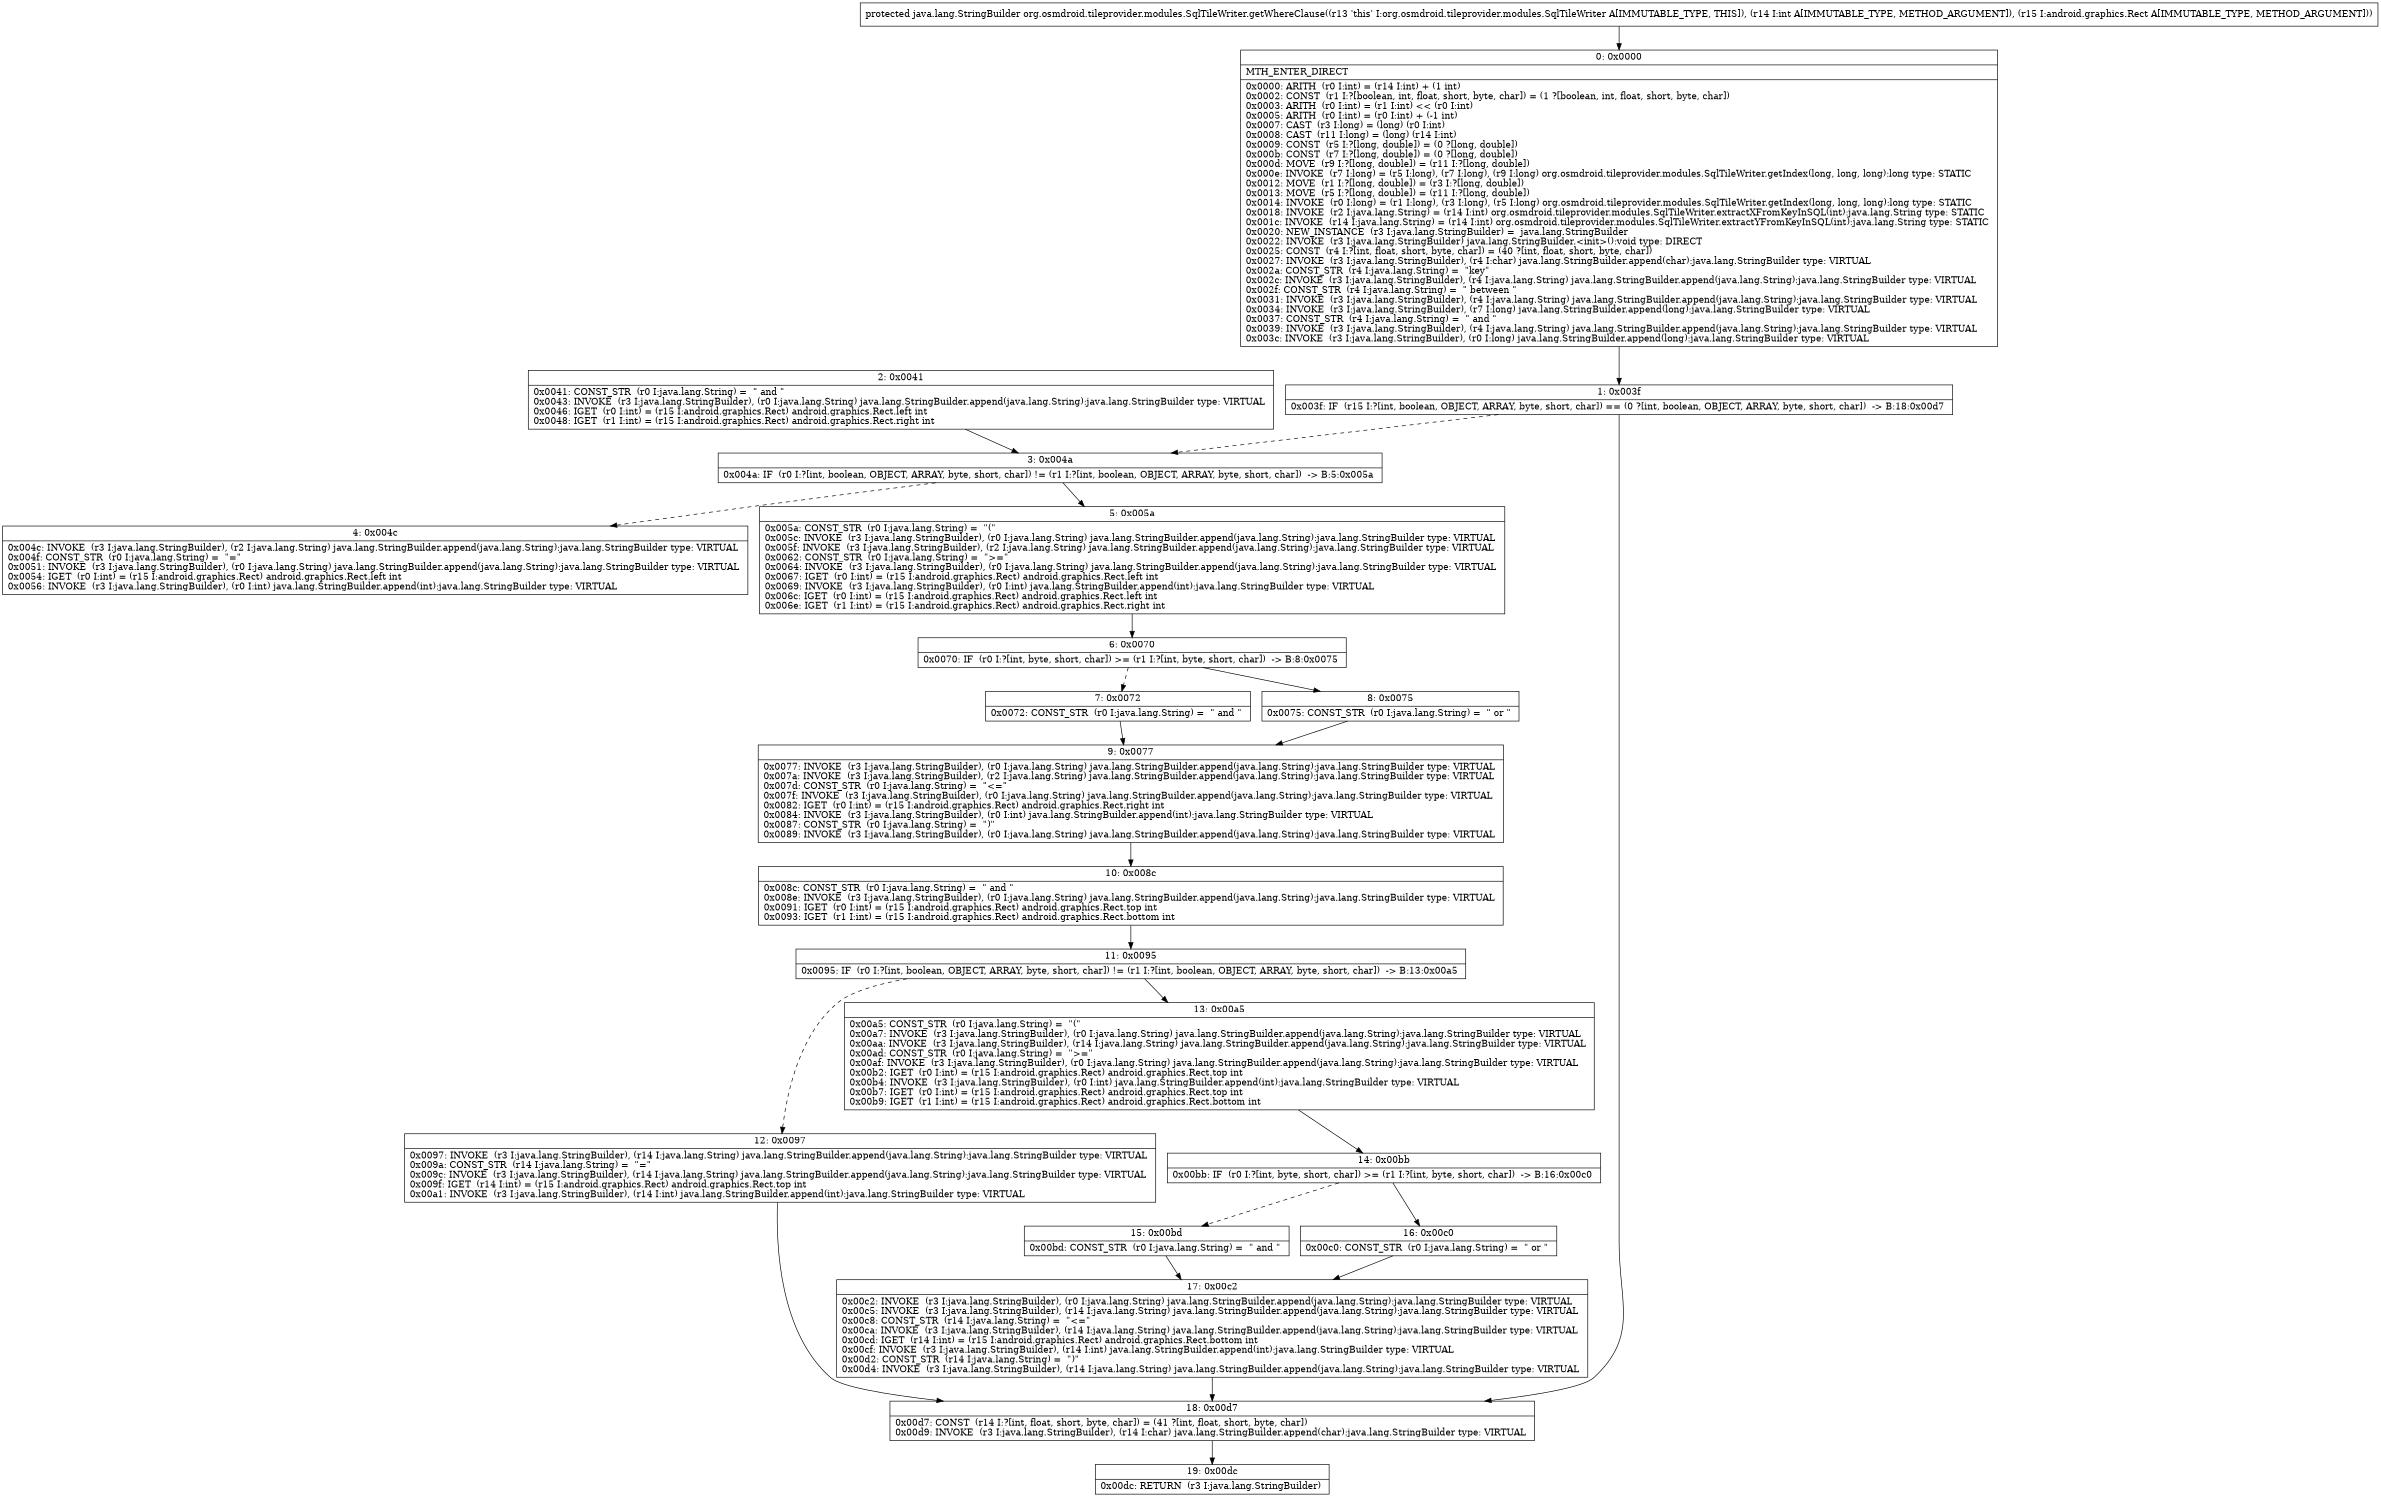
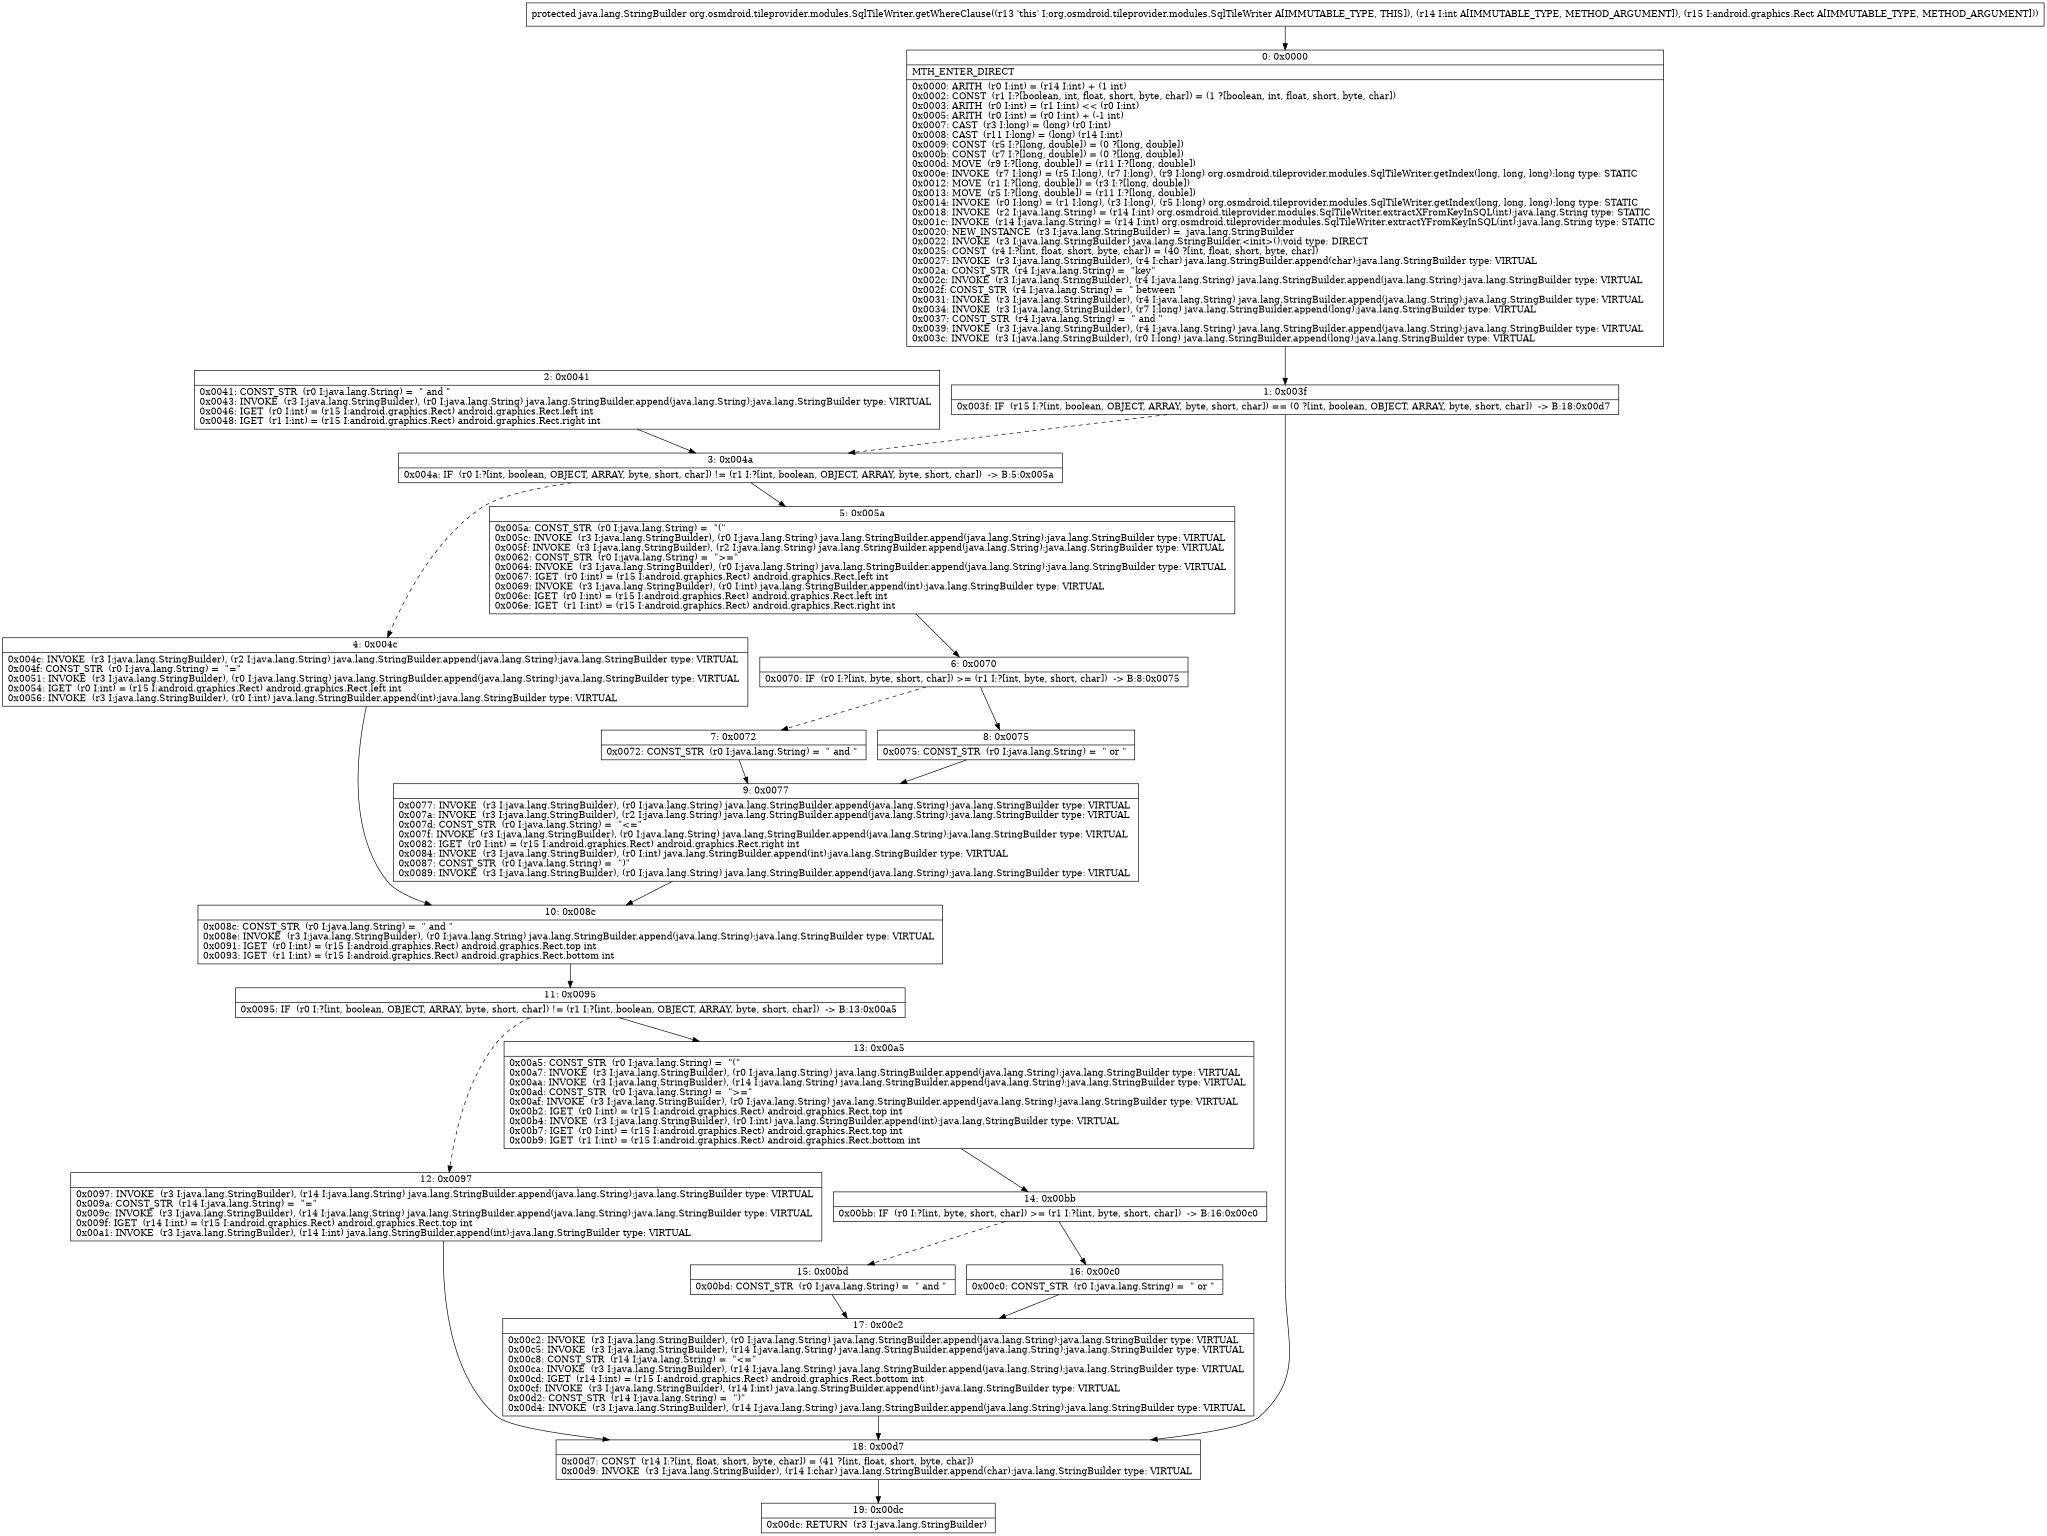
edge "4: 0x004c" -> "10: 0x008c": added
